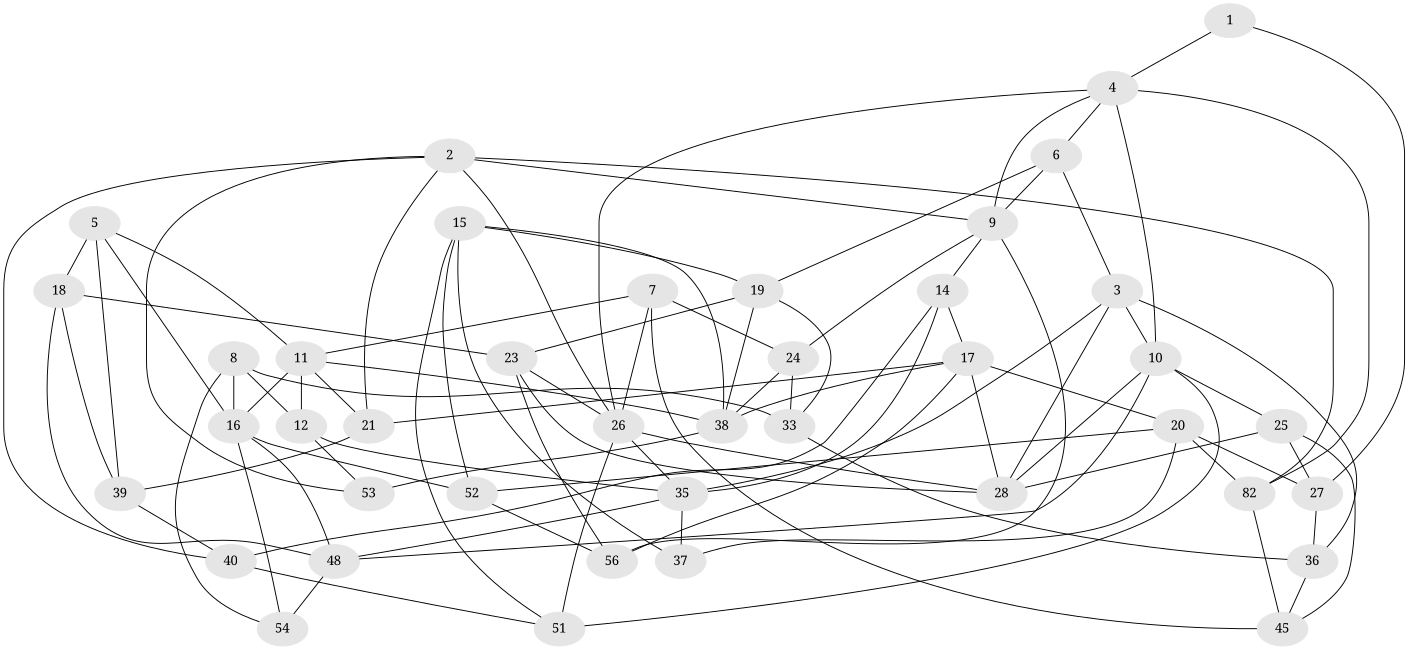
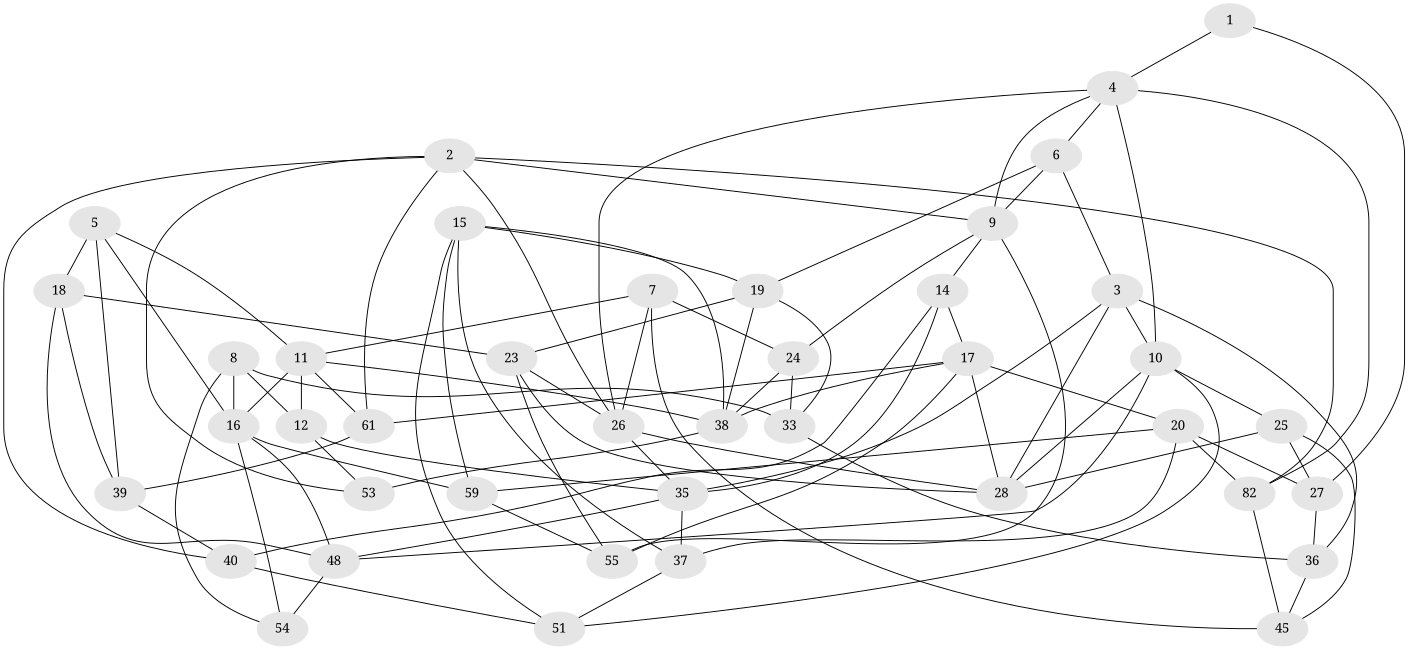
node "21": label "21" -> "61"
node "52": label "52" -> "59"
edge "26" -- "51": now "37" -- "51"
node "56": label "56" -> "55"
